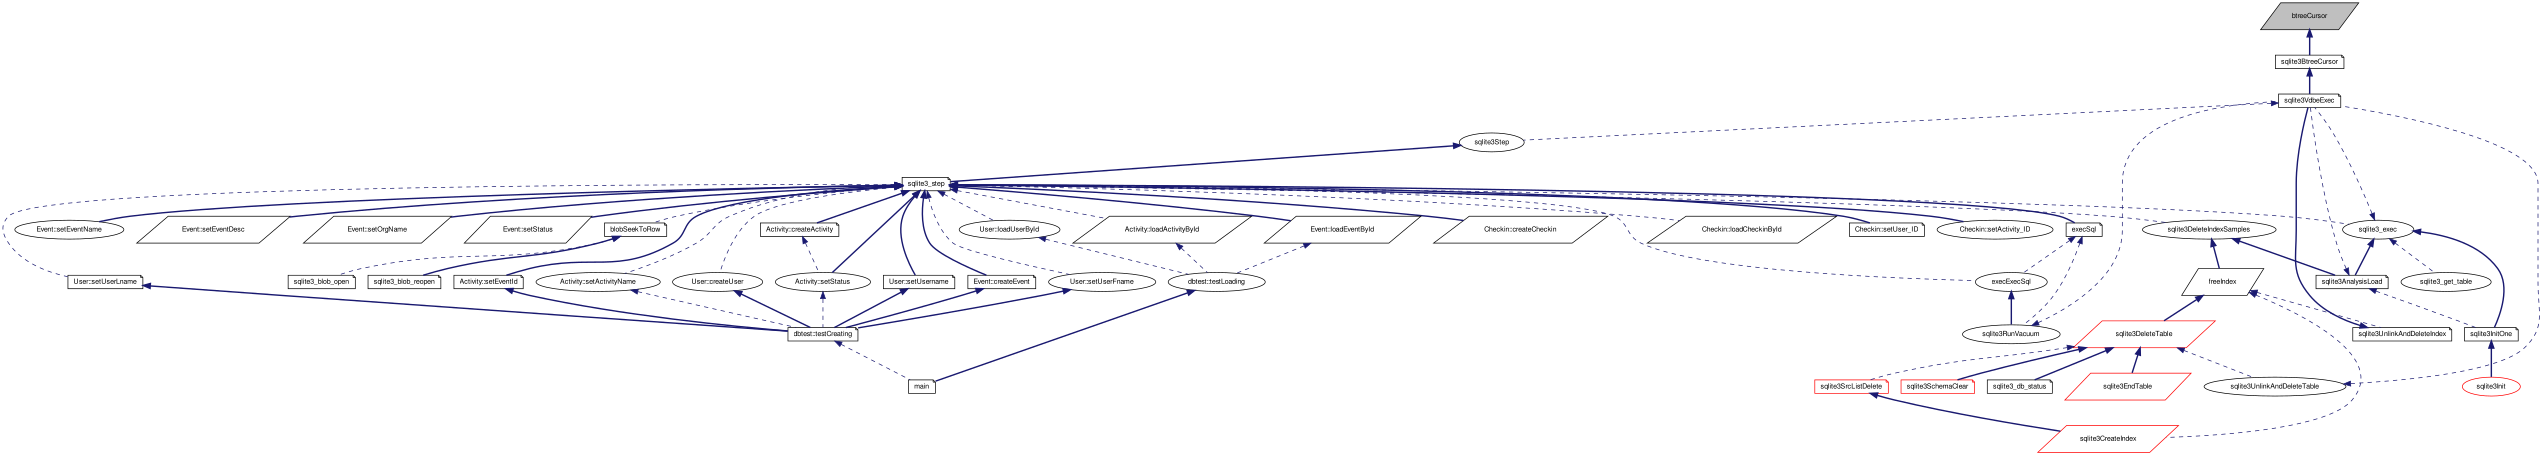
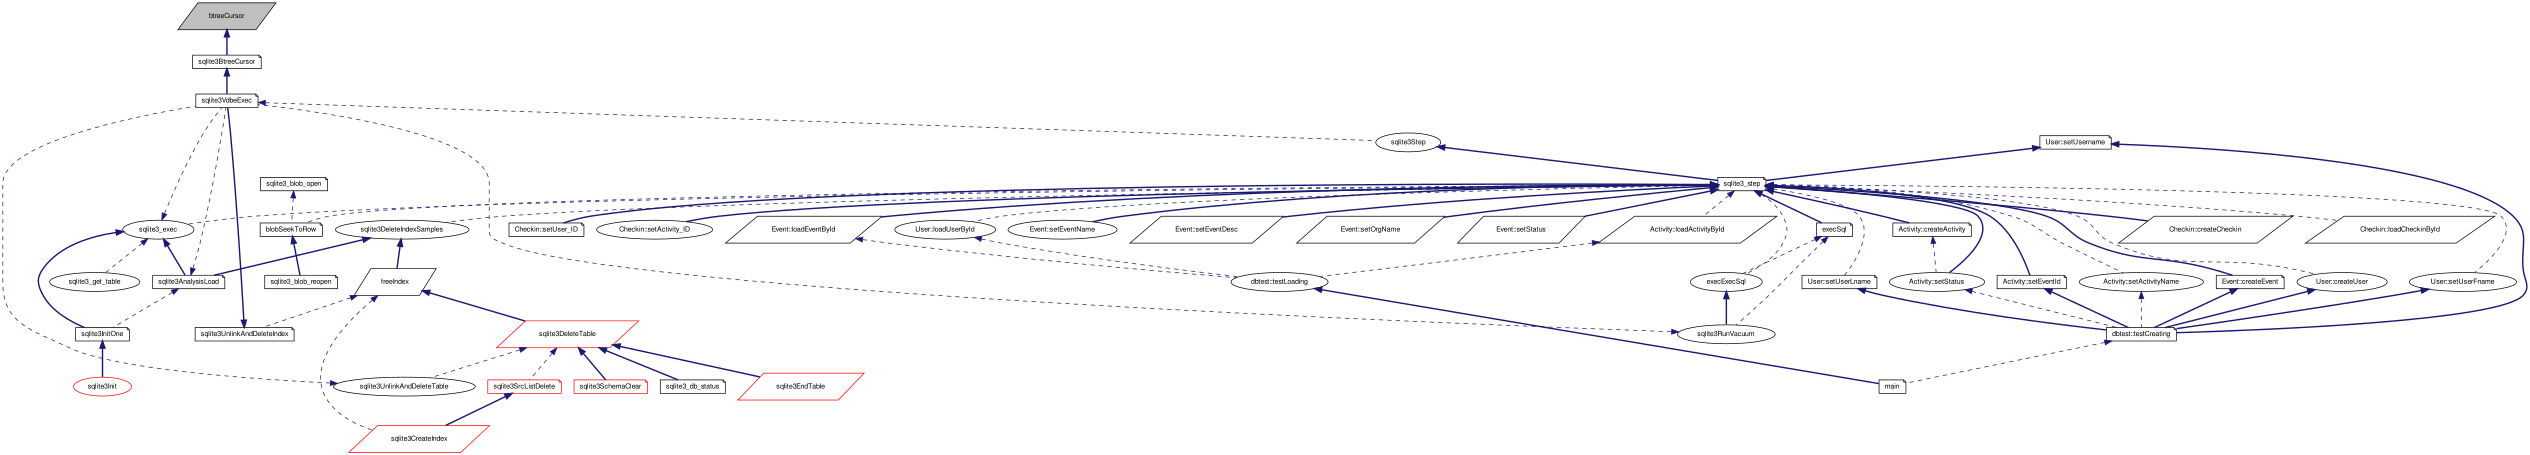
edge "User::setUsername" -> "sqlite3_step": reversed
edge "sqlite3_blob_open" -> "blobSeekToRow": reversed
